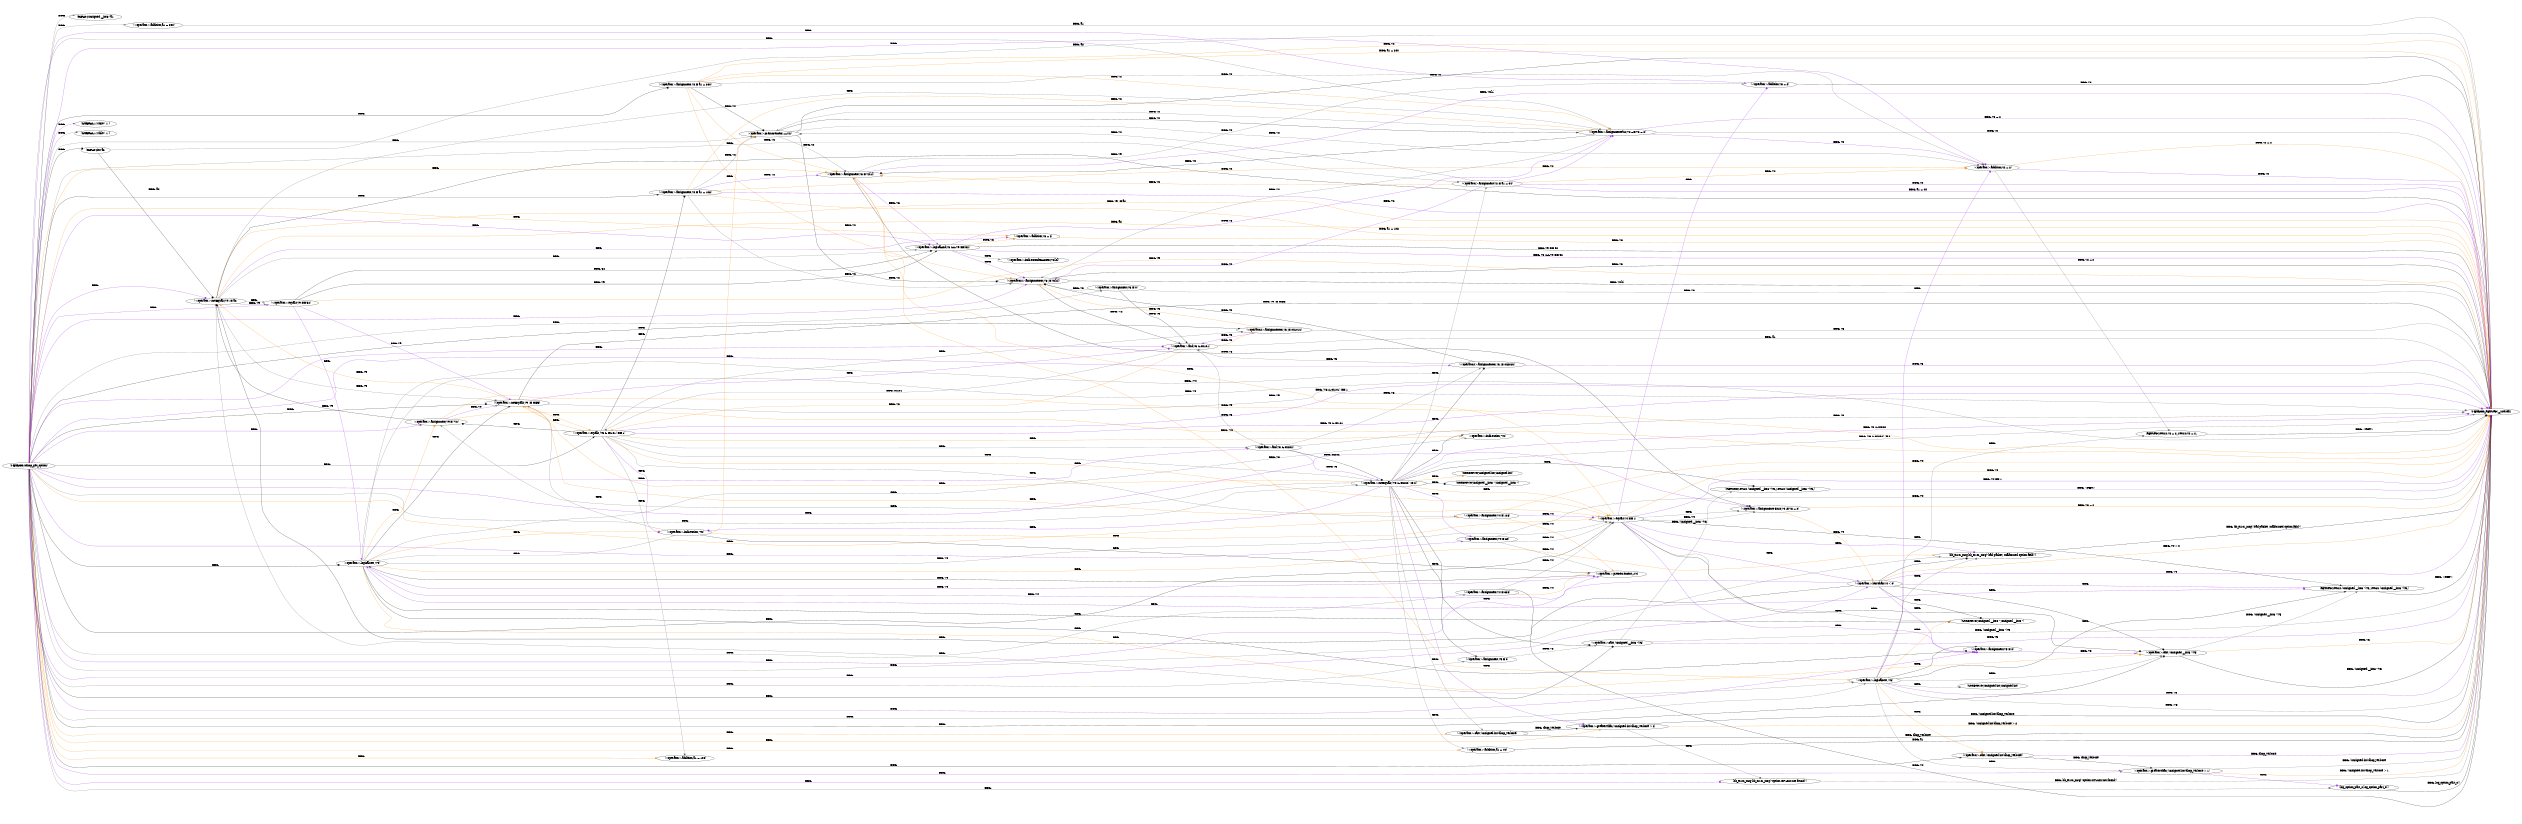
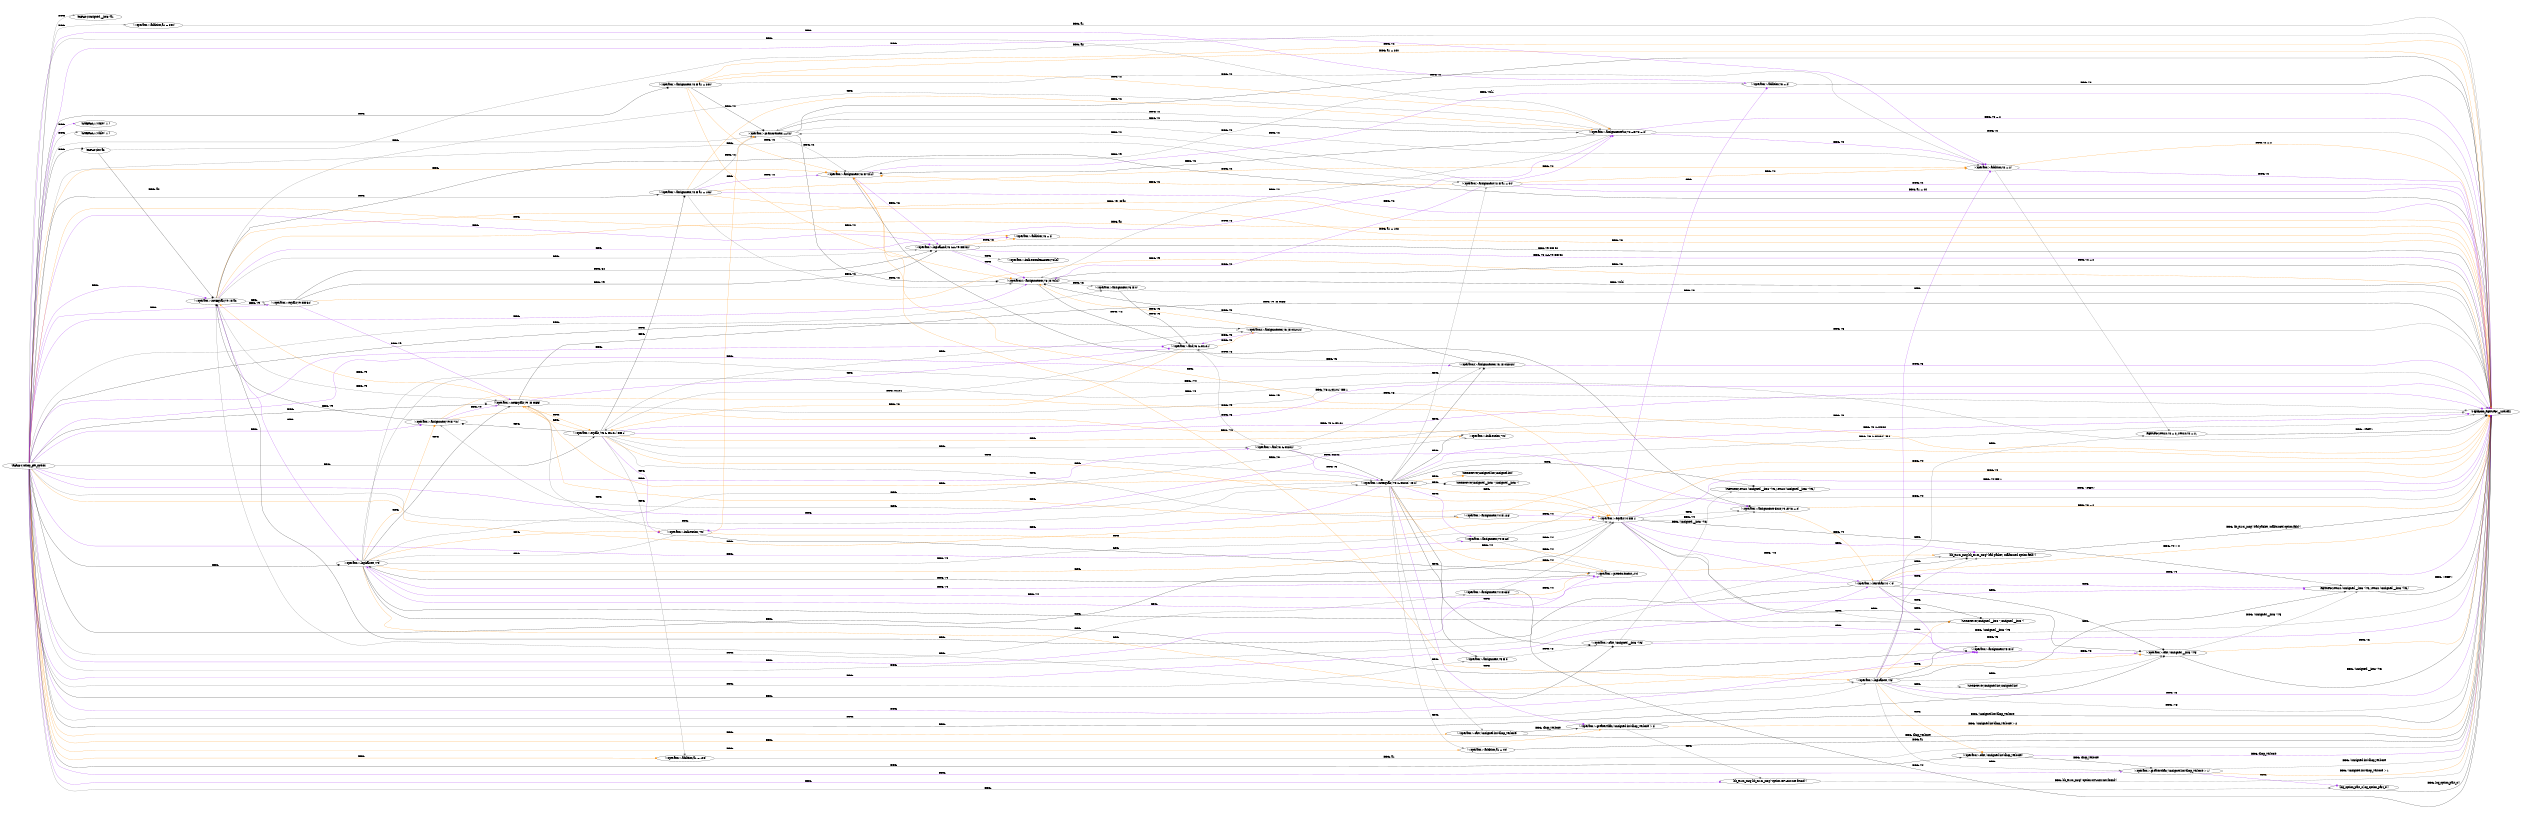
edge "(<operator>.assignment,v3 = 0)" -> "(<operators>.assignmentOr,v3 |= v2[2])": reversed
edge "(<operator>.and,v3 & 0x101)" -> "(METHOD_RETURN,__usercall)": now "(<operator>.addition,a1 + 108)" -> "(METHOD_RETURN,__usercall)"
edge "(<operator>.equals,v9 == 52)" -> "(<operator>.logicalNot,!v4)": now "(<operator>.notEquals,v9 != a2)" -> "(<operator>.logicalNot,!v4)"
node "(METHOD,udhcp_get_option)": label "(METHOD,udhcp_get_option)" -> "(PARAM,udhcp_get_option)"
edge "(<operator>.assignment,v4 = 128)" -> "(<operator>.preDecrement,--v4)": now "(<operator>.notEquals,(v3 & 0x202) != 2)" -> "(<operator>.preDecrement,--v4)"
edge "(<operator>.equals,v4 == 1)" -> "(<operator>.lessThan,v4 < 0)": label "CDG: " -> "DDG: *v2"
